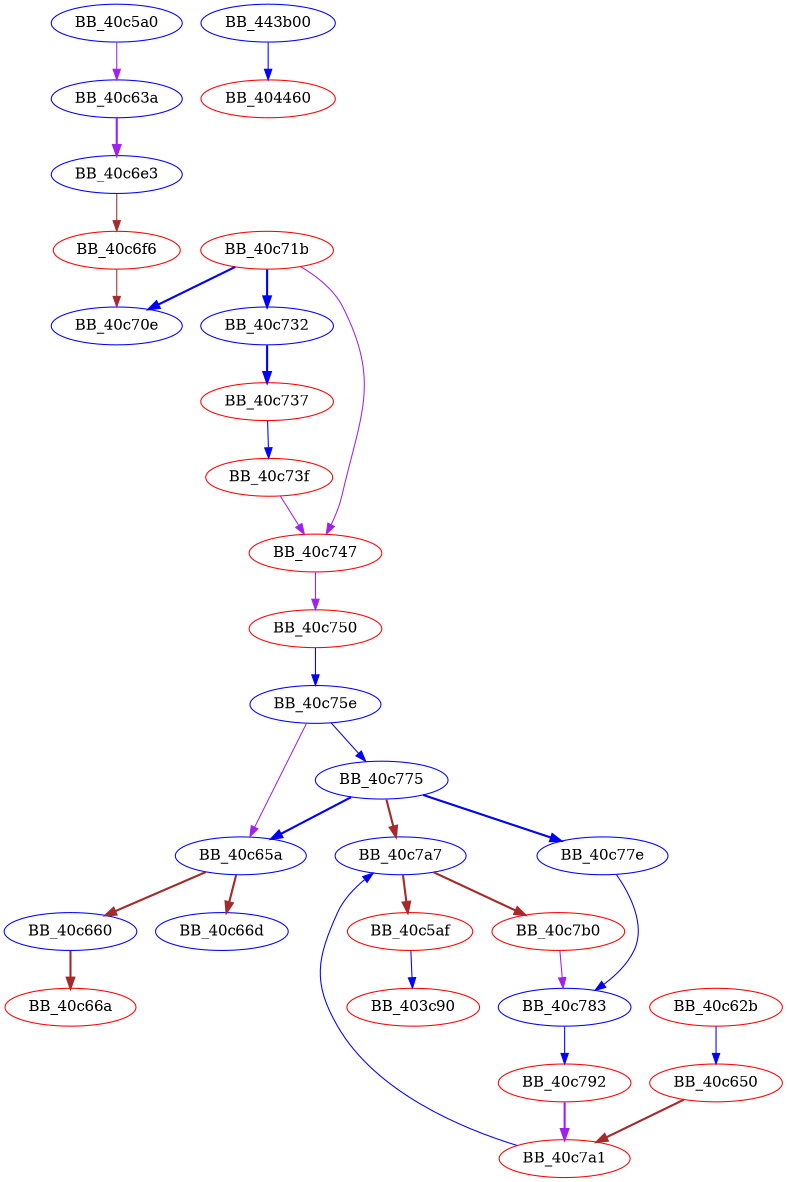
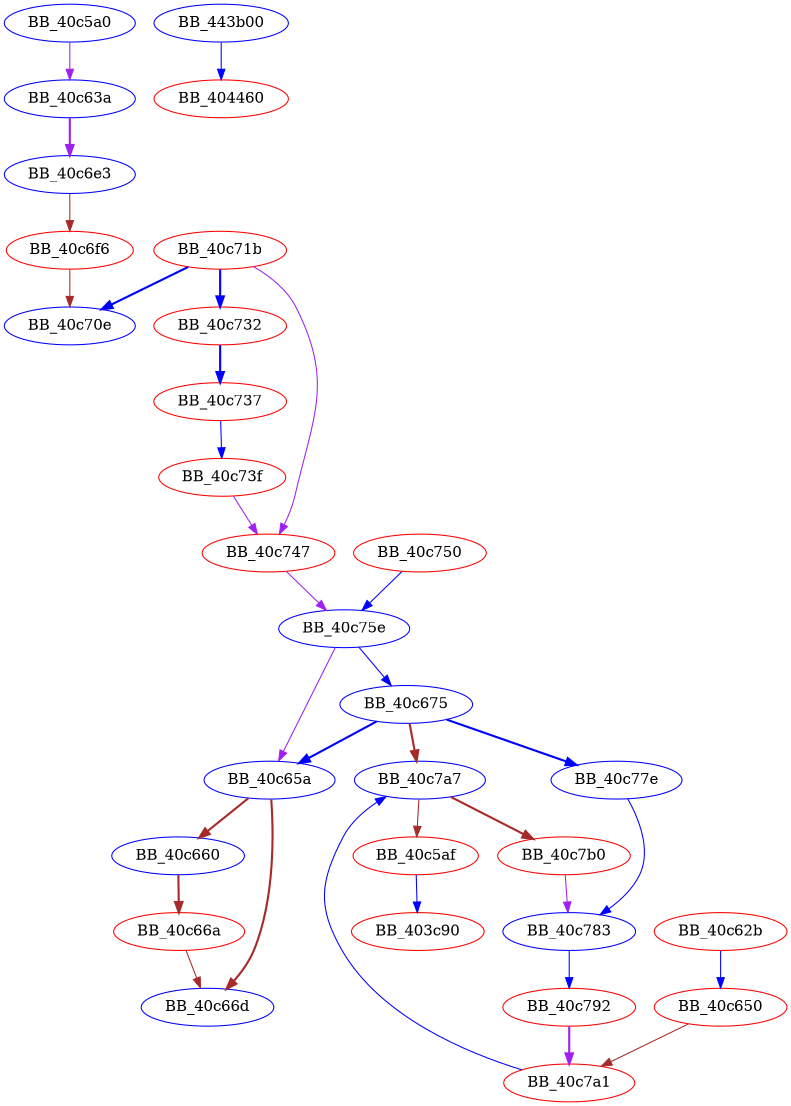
node "BB_40c732": color blue -> red
edge "BB_40c747" -> "BB_40c750": now "BB_40c747" -> "BB_40c75e"
node "BB_40c775": label "BB_40c775" -> "BB_40c675"
edge "BB_40c7a7" -> "BB_40c5af": style bold -> solid
edge "BB_40c66a" -> "BB_40c66d": added
edge "BB_40c650" -> "BB_40c7a1": style bold -> solid
